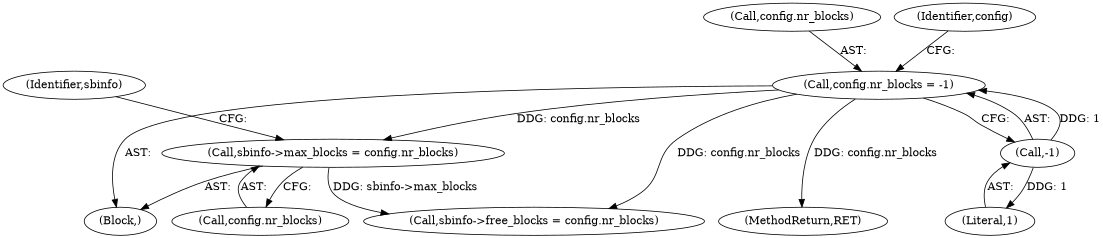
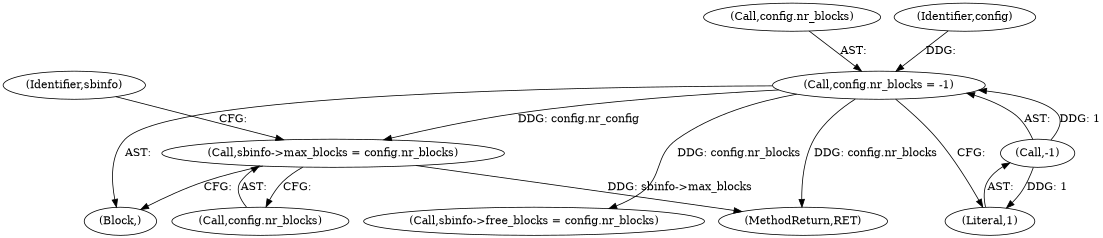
edge "(Identifier,config)" -> "(Call,config.nr_blocks = -1)": label "CFG: " -> "DDG: "
edge "(Call,config.nr_blocks = -1)" -> "(Call,-1)": now "(Call,config.nr_blocks = -1)" -> "(Literal,1)"
edge "(Call,config.nr_blocks = -1)" -> "(Call,sbinfo->max_blocks = config.nr_blocks)": label "DDG: config.nr_blocks" -> "DDG: config.nr_config"
edge "(Call,sbinfo->max_blocks = config.nr_blocks)" -> "(Block,)": label "AST: " -> "CFG: "
edge "(Call,sbinfo->max_blocks = config.nr_blocks)" -> "(Call,sbinfo->free_blocks = config.nr_blocks)": now "(Call,sbinfo->max_blocks = config.nr_blocks)" -> "(MethodReturn,RET)"
